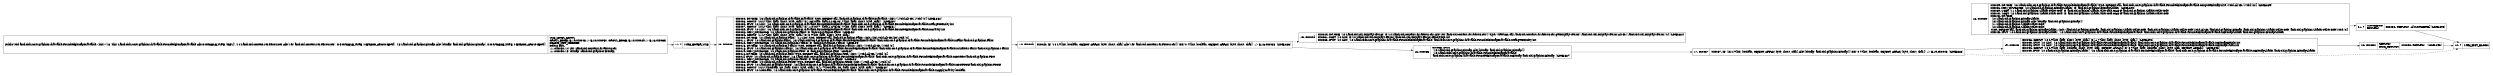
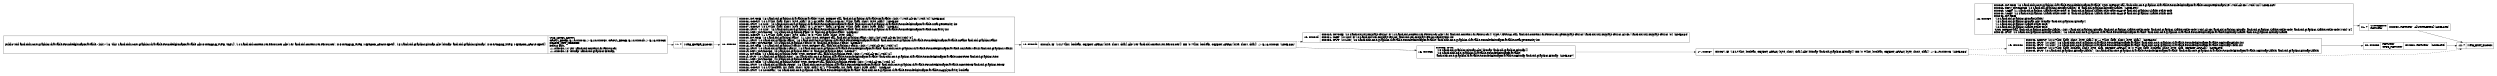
node "11: ?": text "MTH_ENTER_USE" -> "MTH_ENTER_BLOCK"
edge "17: 0x0037" -> "19: 0x0048": style solid -> dashed
